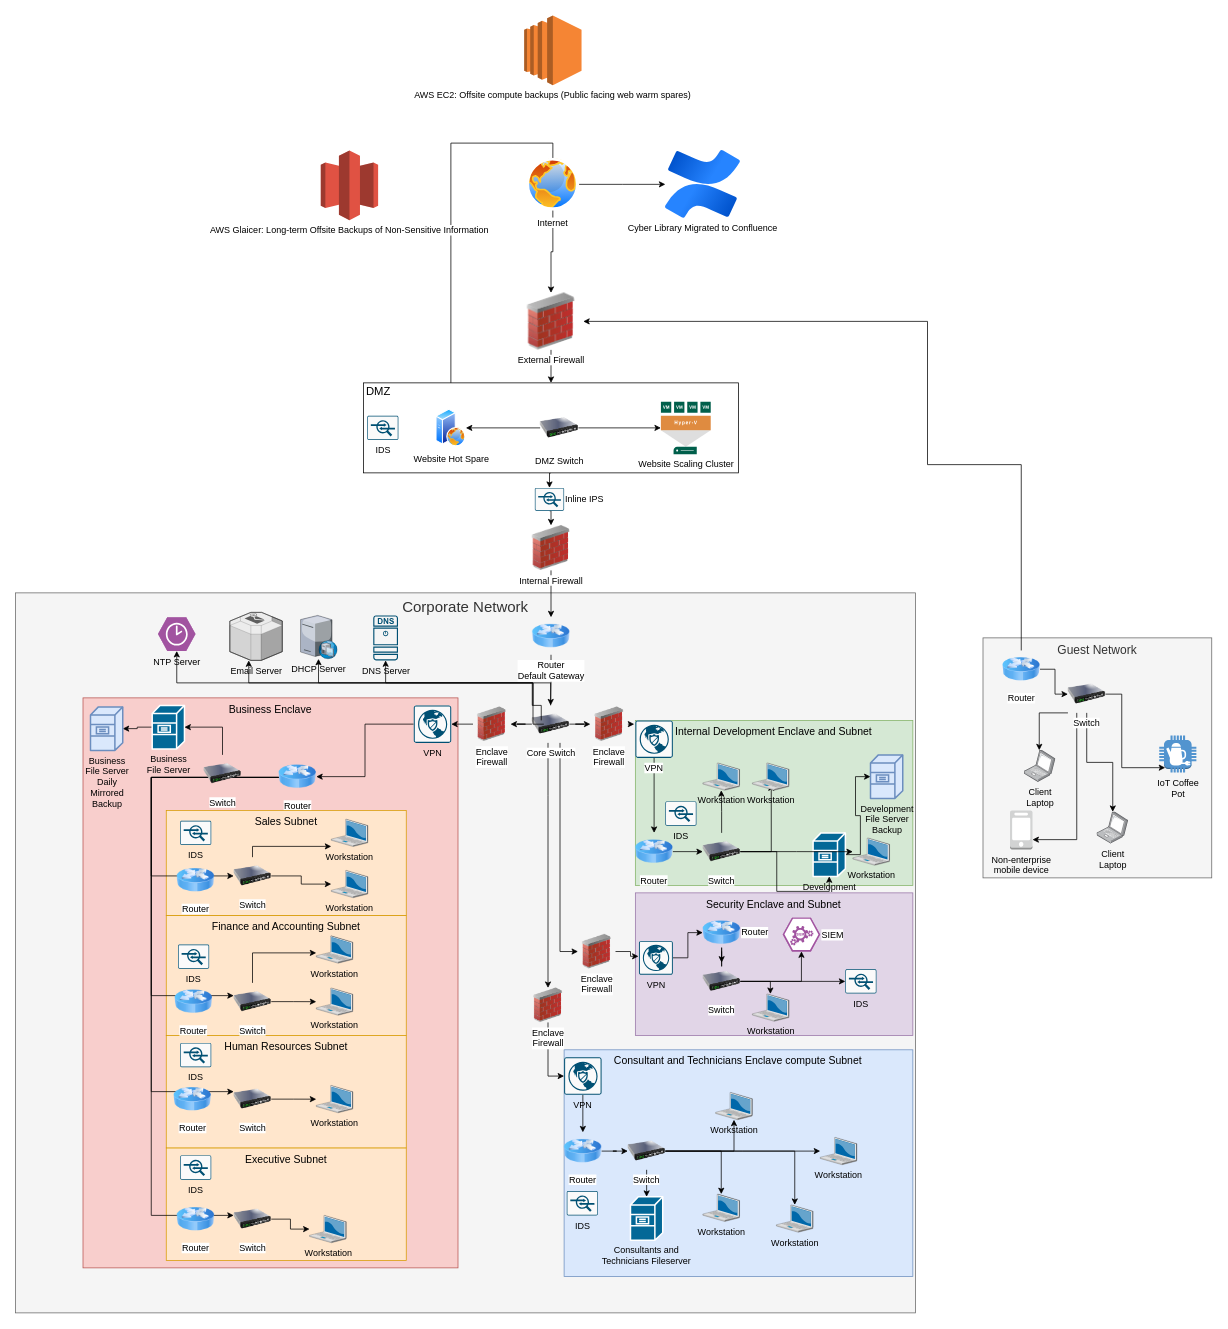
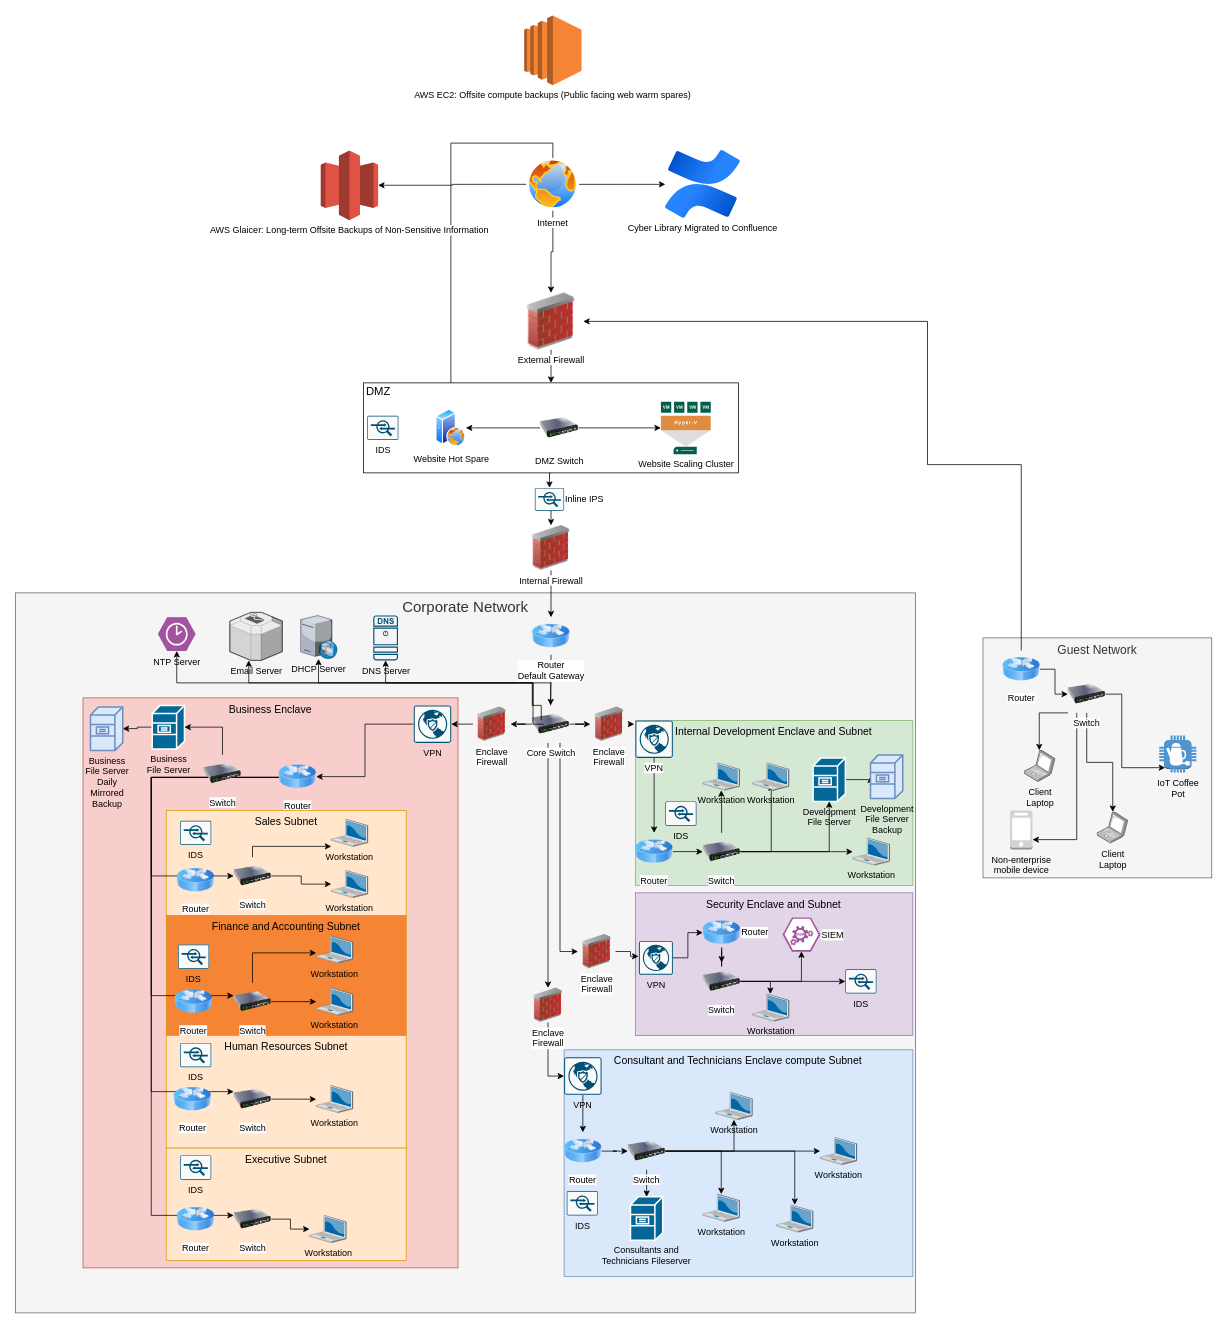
edge "Internet" -> "AWS Glaicer: Long-term Offsite Backups of Non-Sensitive Information": added
node "Development File Server": moved (829, 855) -> (829, 780)
node "Finance and Accounting Subnet": fillcolor #ffe6cc -> #f58534
